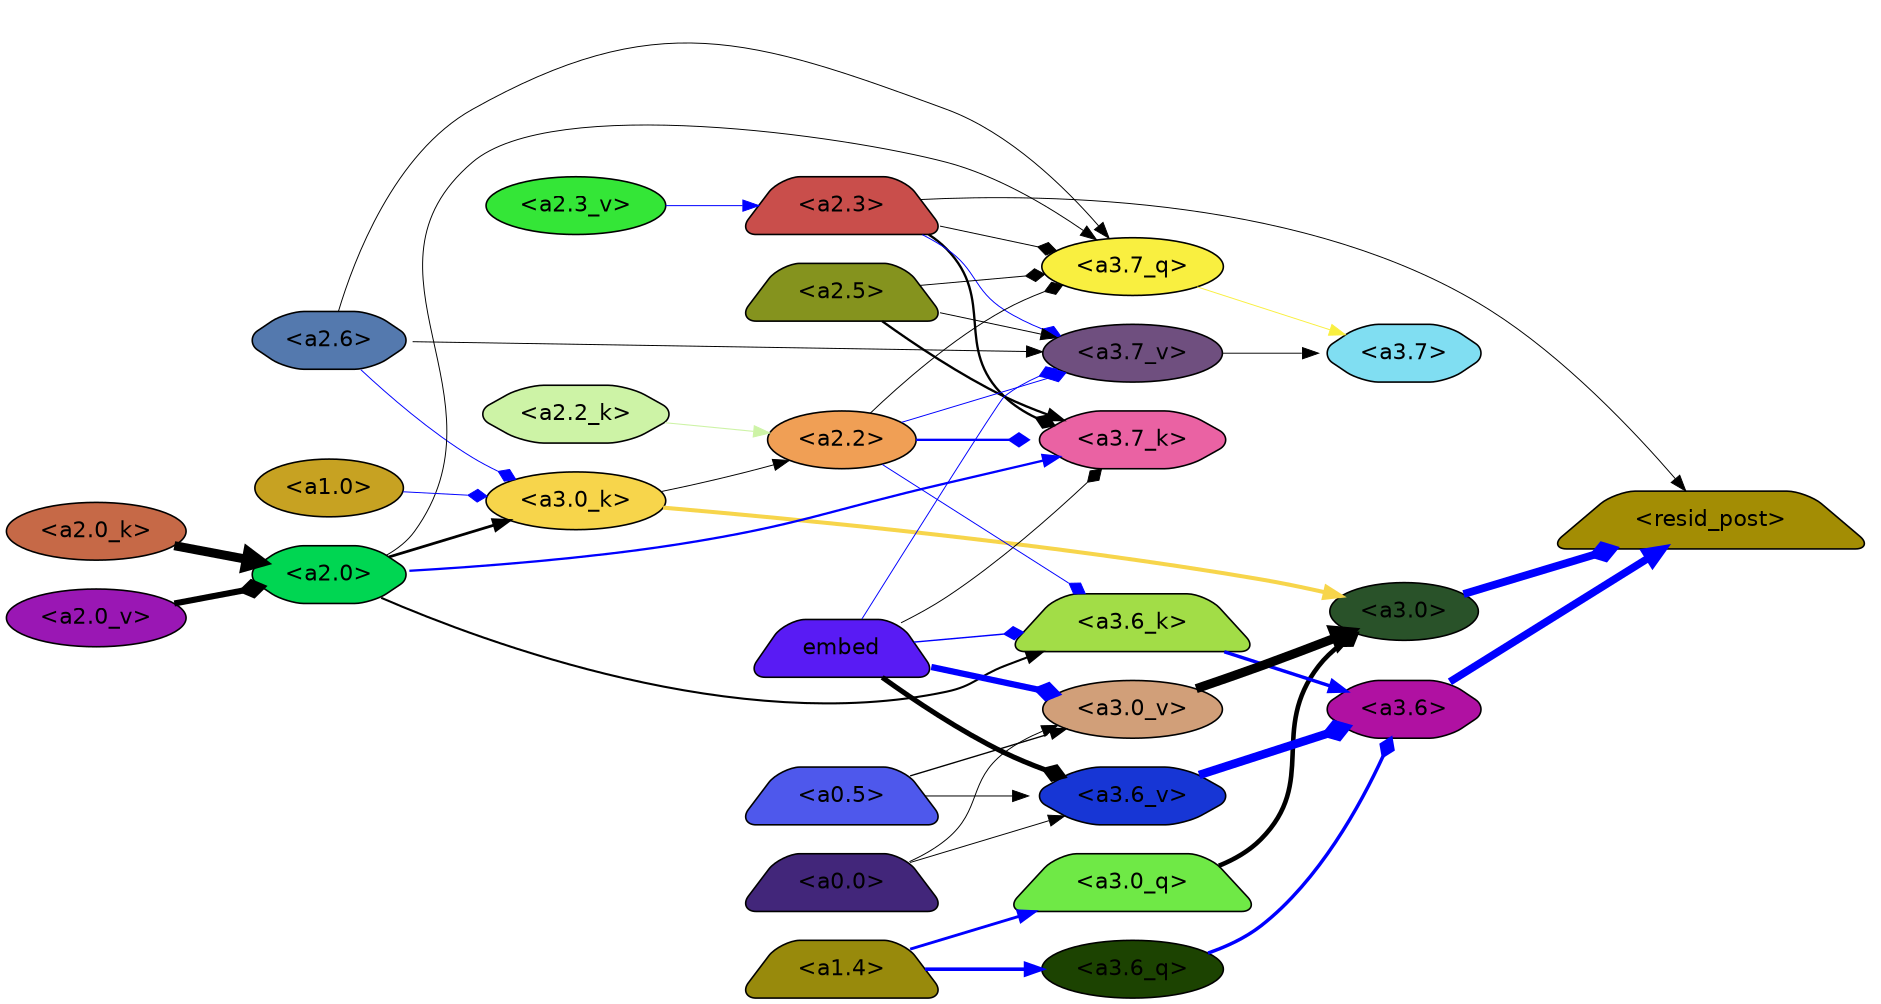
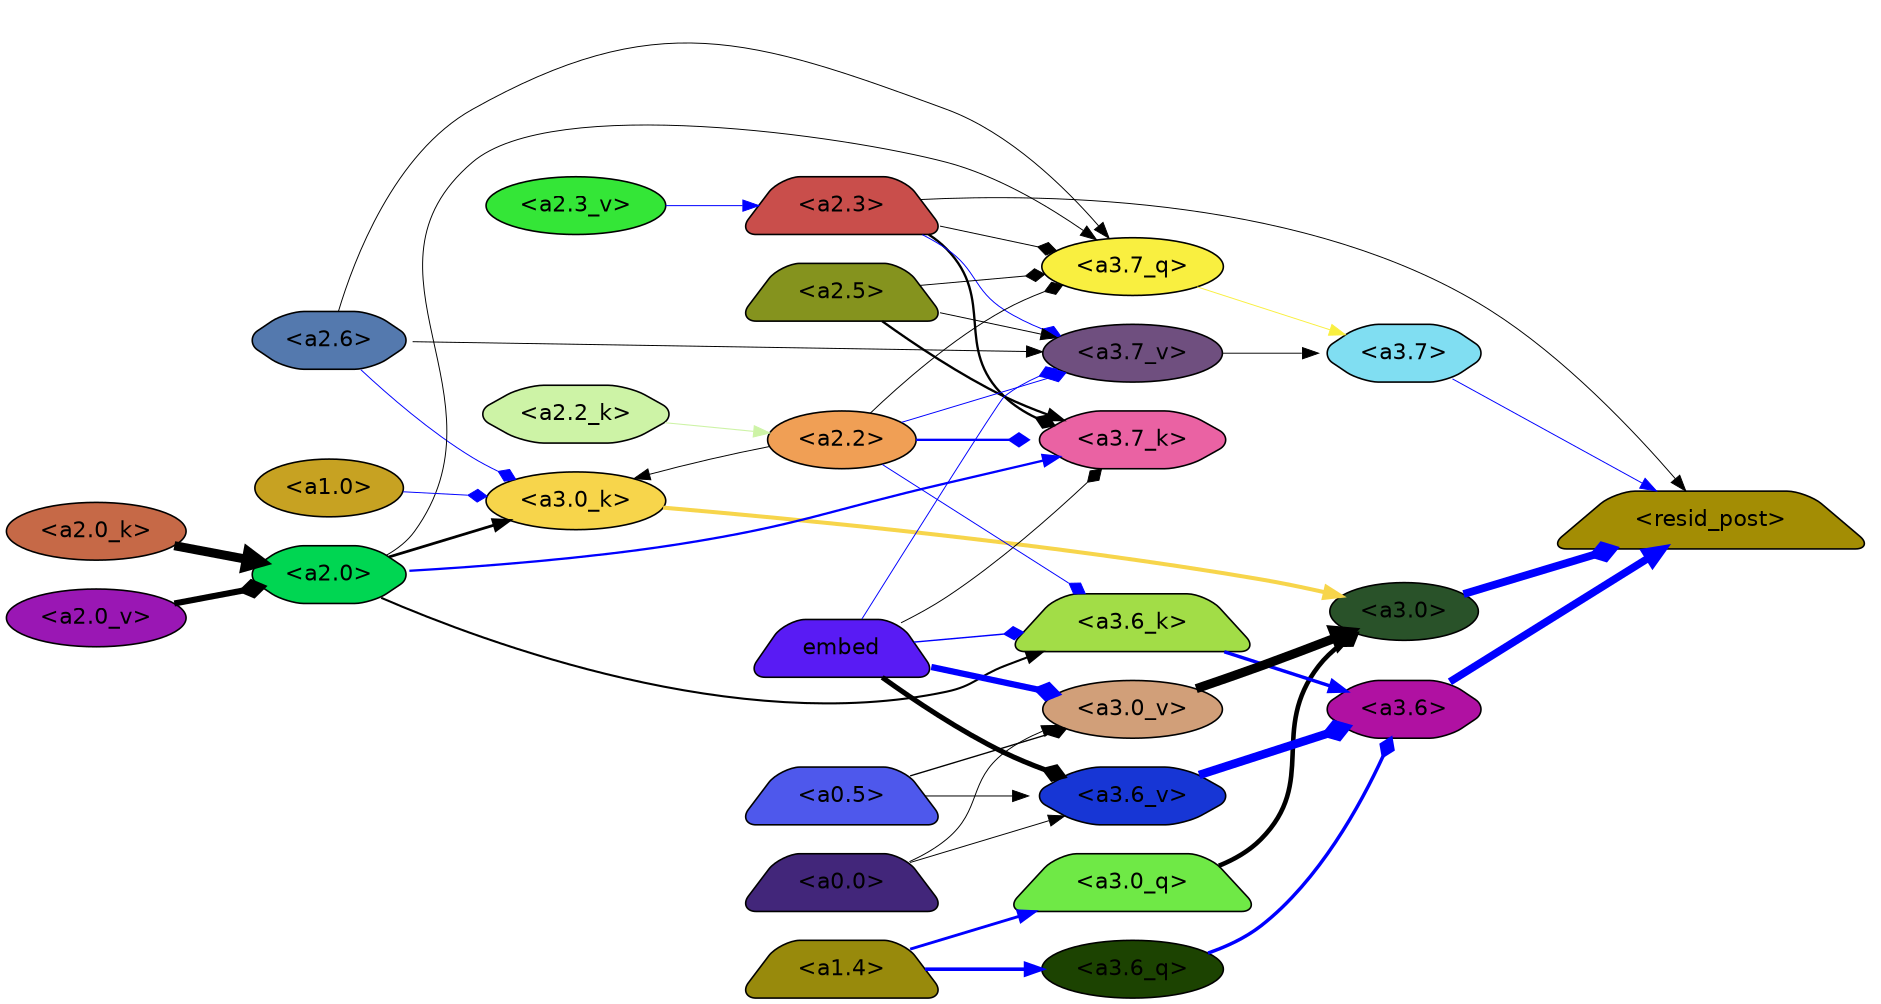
edge "<a3.7>" -> "<resid_post>": added
edge "<a3.0_k>" -> "<a2.2>": reversed
edge "<a0.5>" -> "<a3.0_v>": arrowhead normal -> diamond
